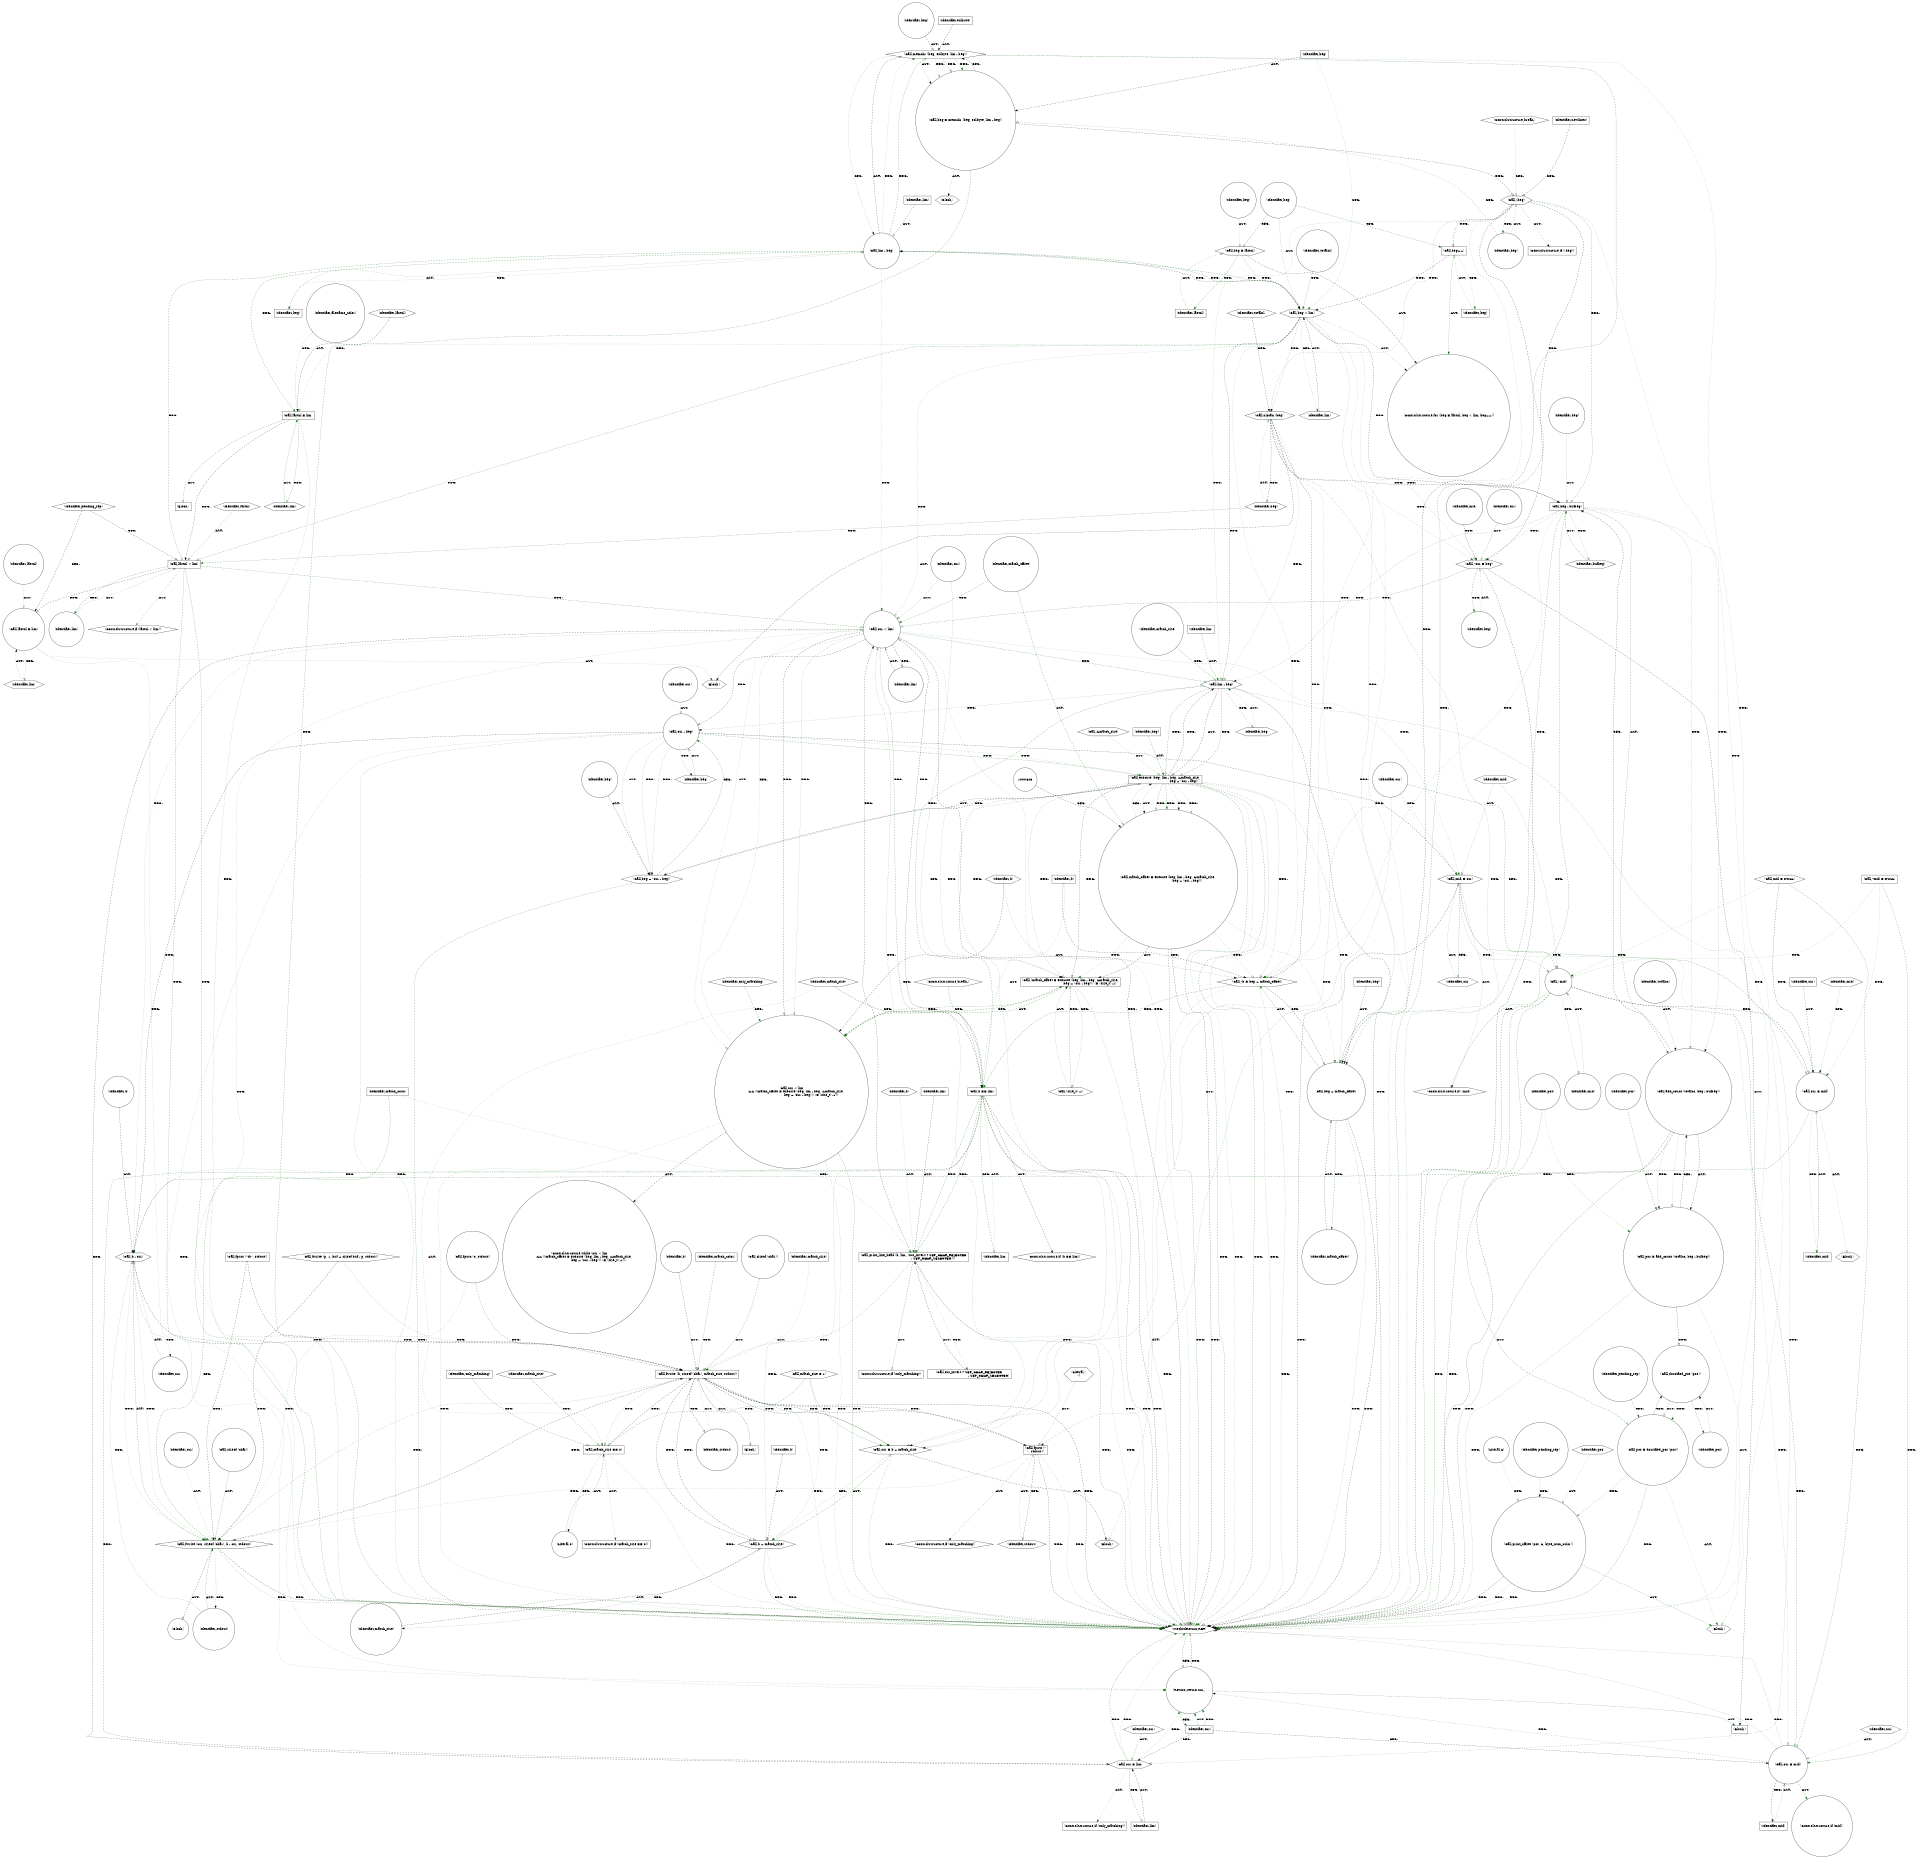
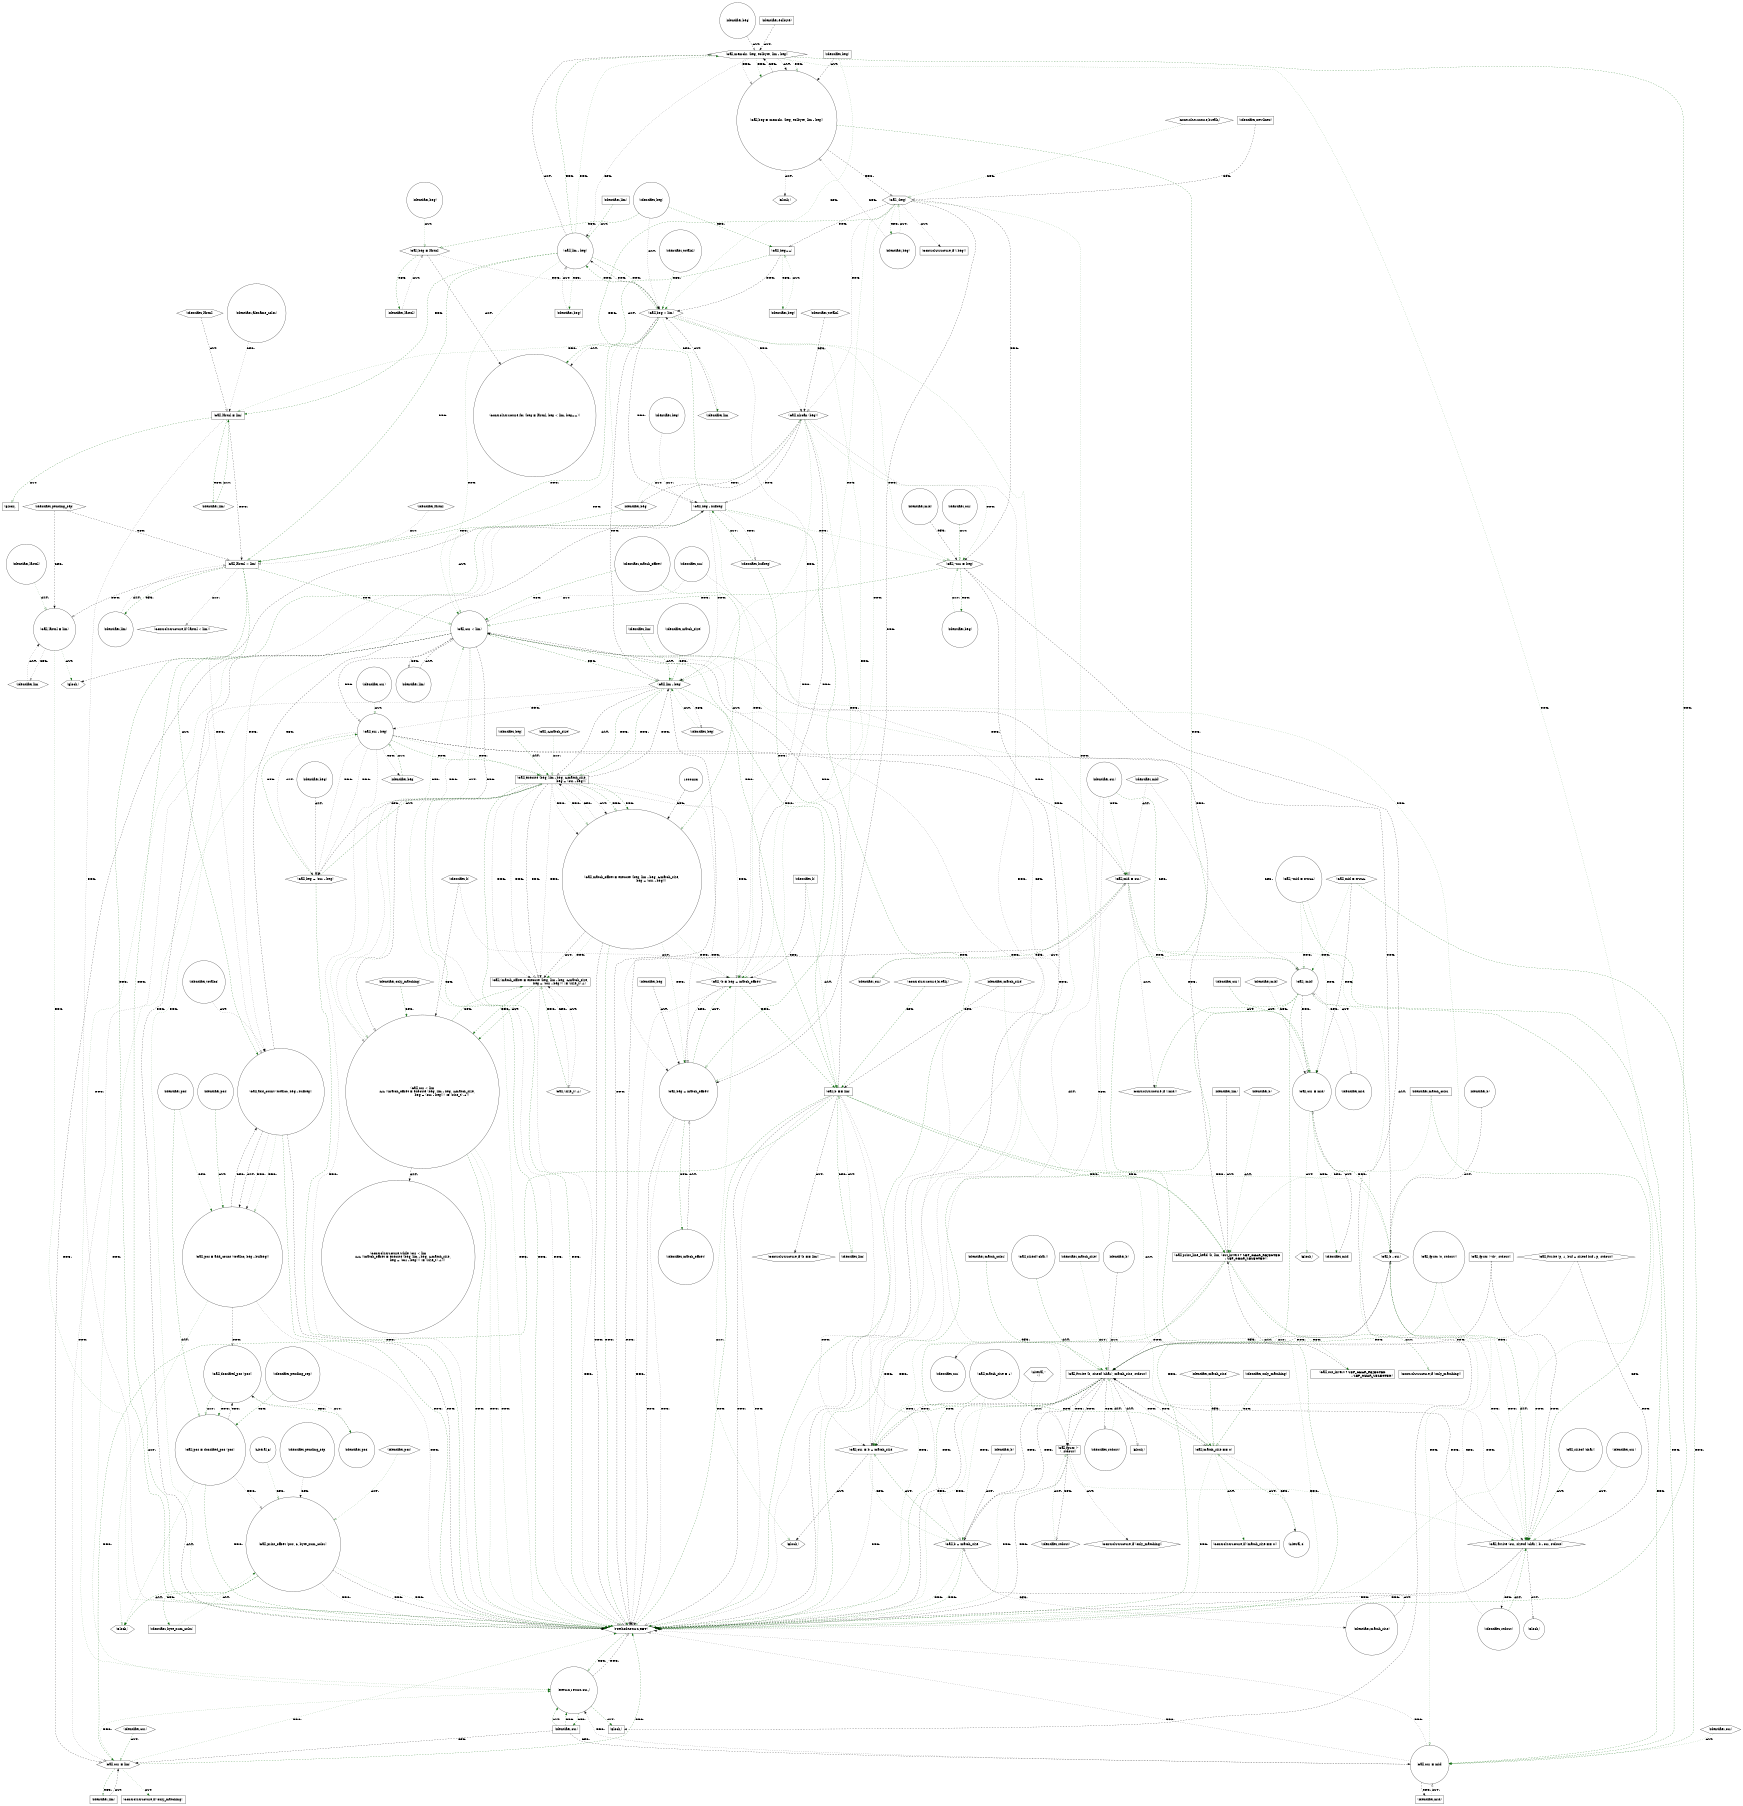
edge "(Call,beg - bufbeg)" -> "(Call,beg + match_offset)": now "(Identifier,bufbeg)" -> "(Call,beg + match_offset)"
node "(Call,*mid = NULL)": shape box -> circle
node "(Call,match_size = 1)": shape hexagon -> circle
edge "(Literal,0)" -> "(Call,match_size == 0)": arrowhead normal -> onormal
node "(Identifier,byte_num_color)": added
node "(ControlStructure,if (mid))": removed
